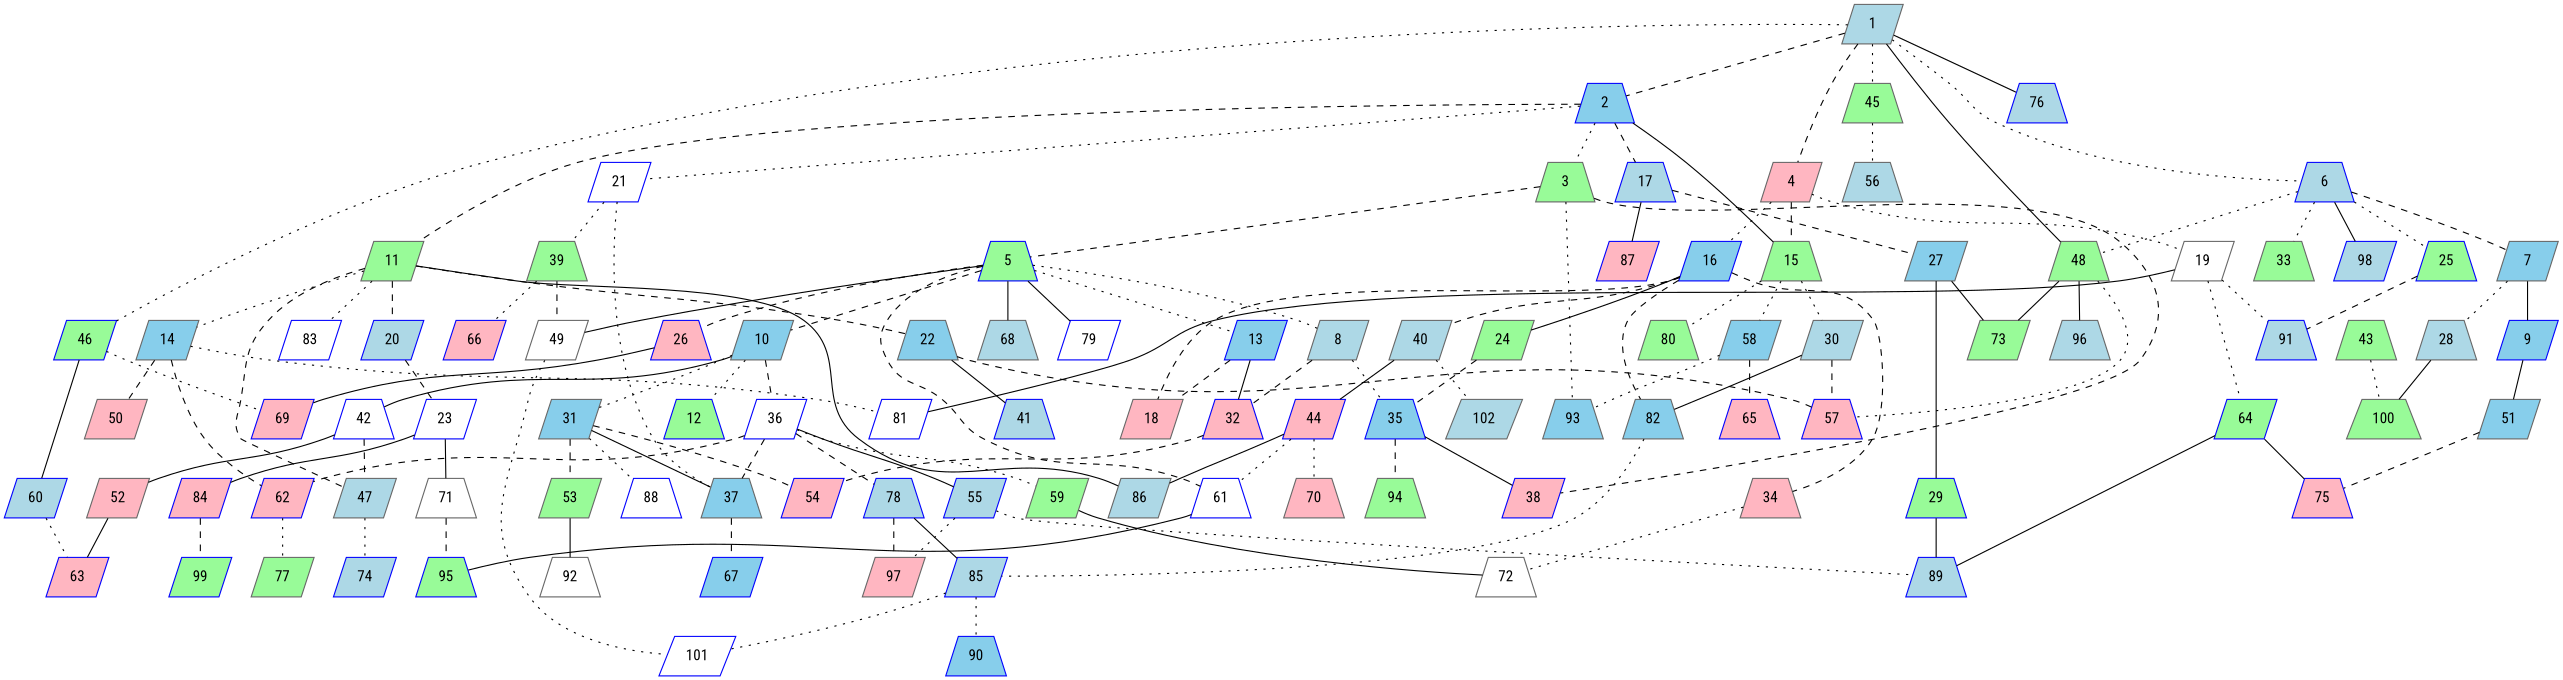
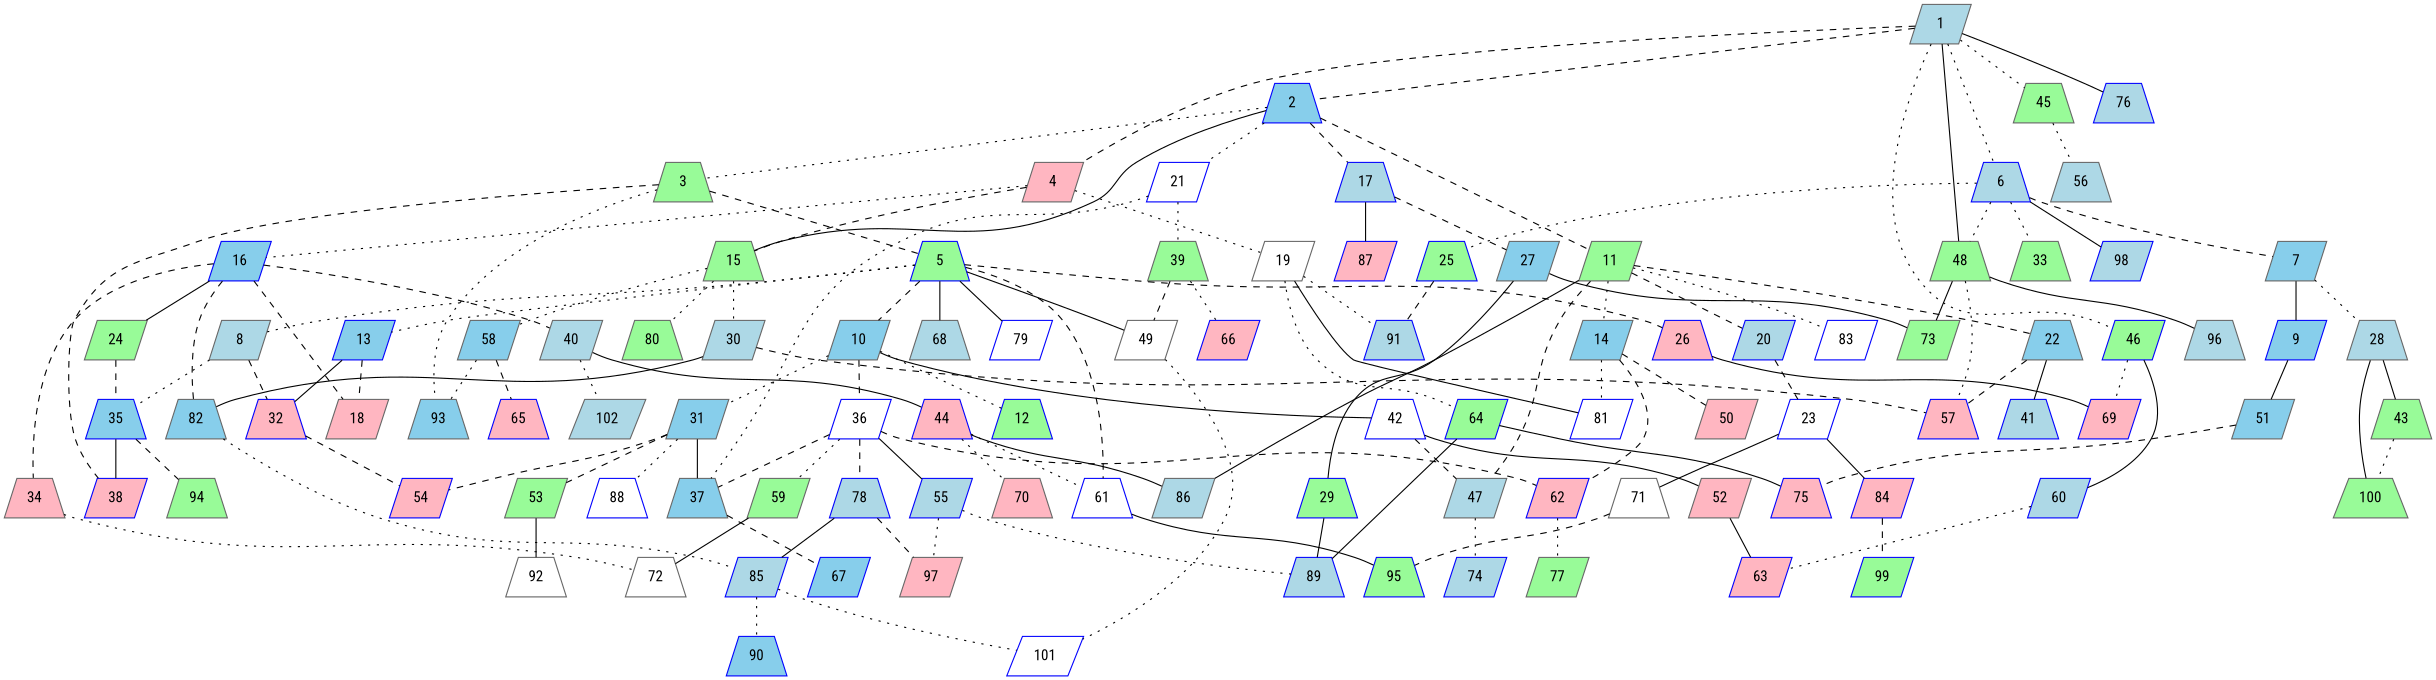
edge "28" -- "43": added
node "44": shape parallelogram -> trapezium
